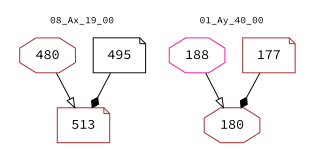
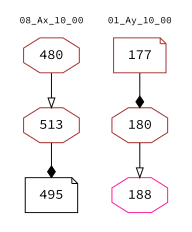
cluster "08_Ax_19_00": label "08_Ax_19_00" -> "08_Ax_10_00"
cluster "01_Ay_40_00": label "01_Ay_40_00" -> "01_Ay_10_00"
edge "495" -> "513": reversed
edge "188" -> "180": reversed
node "513": shape note -> octagon
